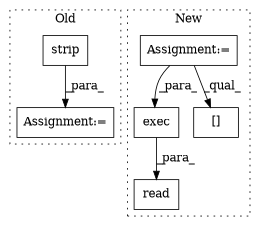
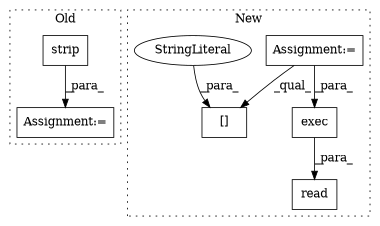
node "StringLiteral": added
